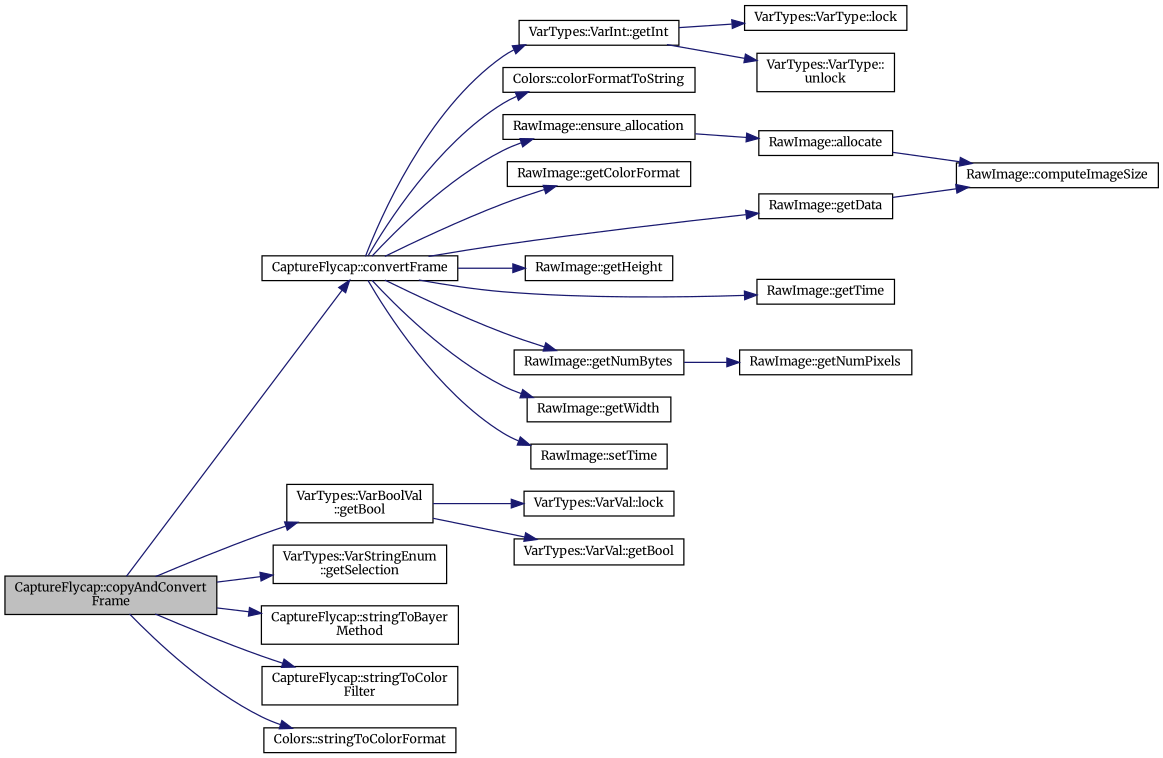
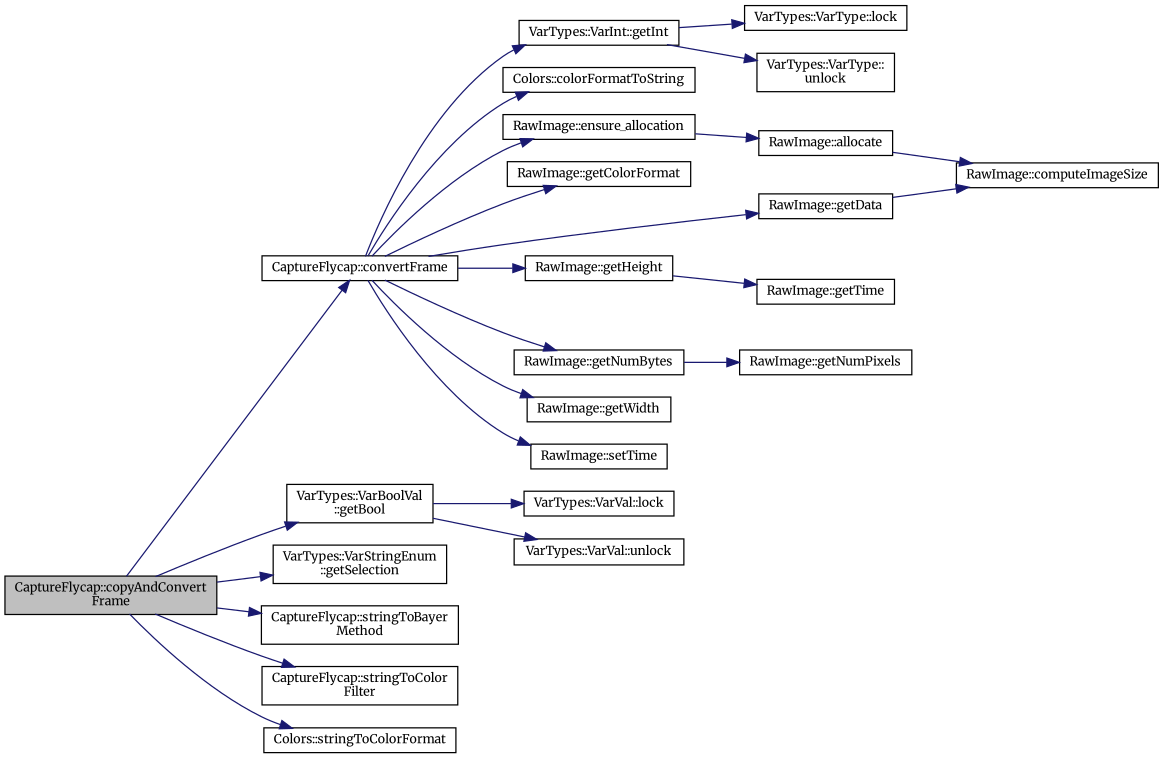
edge "CaptureFlycap::convertFrame" -> "RawImage::getTime": now "RawImage::getHeight" -> "RawImage::getTime"
node "VarTypes::VarVal::getBool": label "VarTypes::VarVal::getBool" -> "VarTypes::VarVal::unlock"
